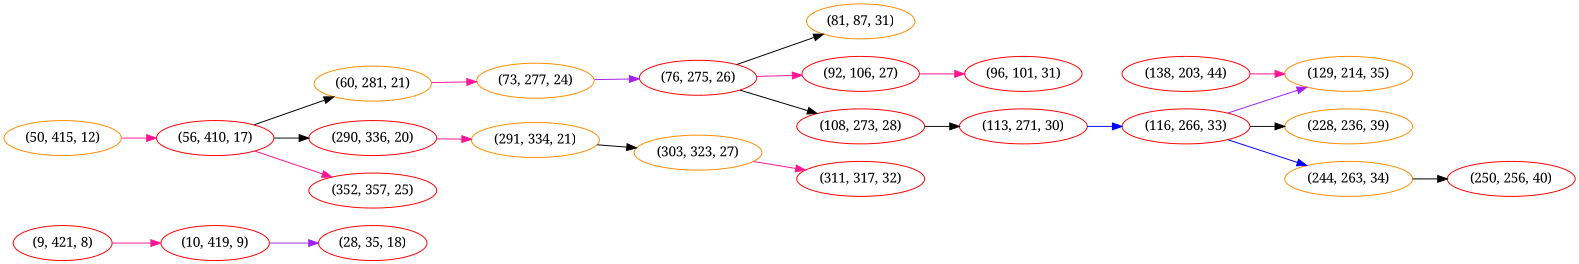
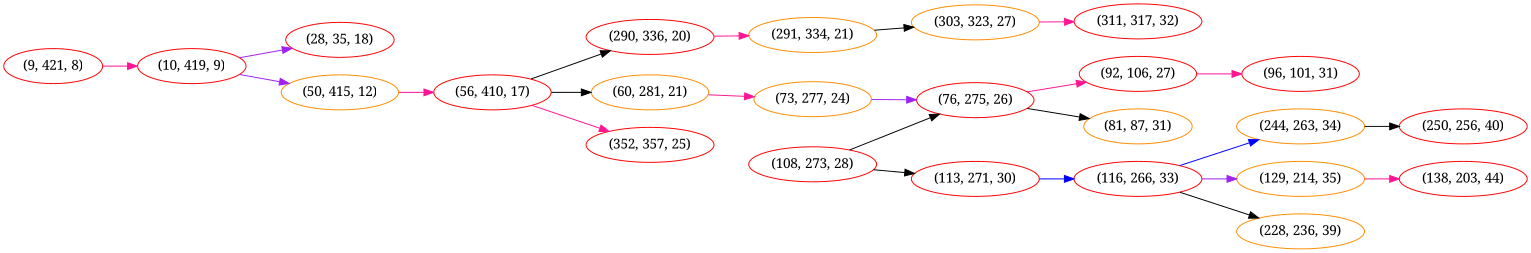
edge "(138, 203, 44)" -> "(129, 214, 35)": reversed
edge "(10, 419, 9)" -> "(50, 415, 12)": added
edge "(76, 275, 26)" -> "(108, 273, 28)": reversed
